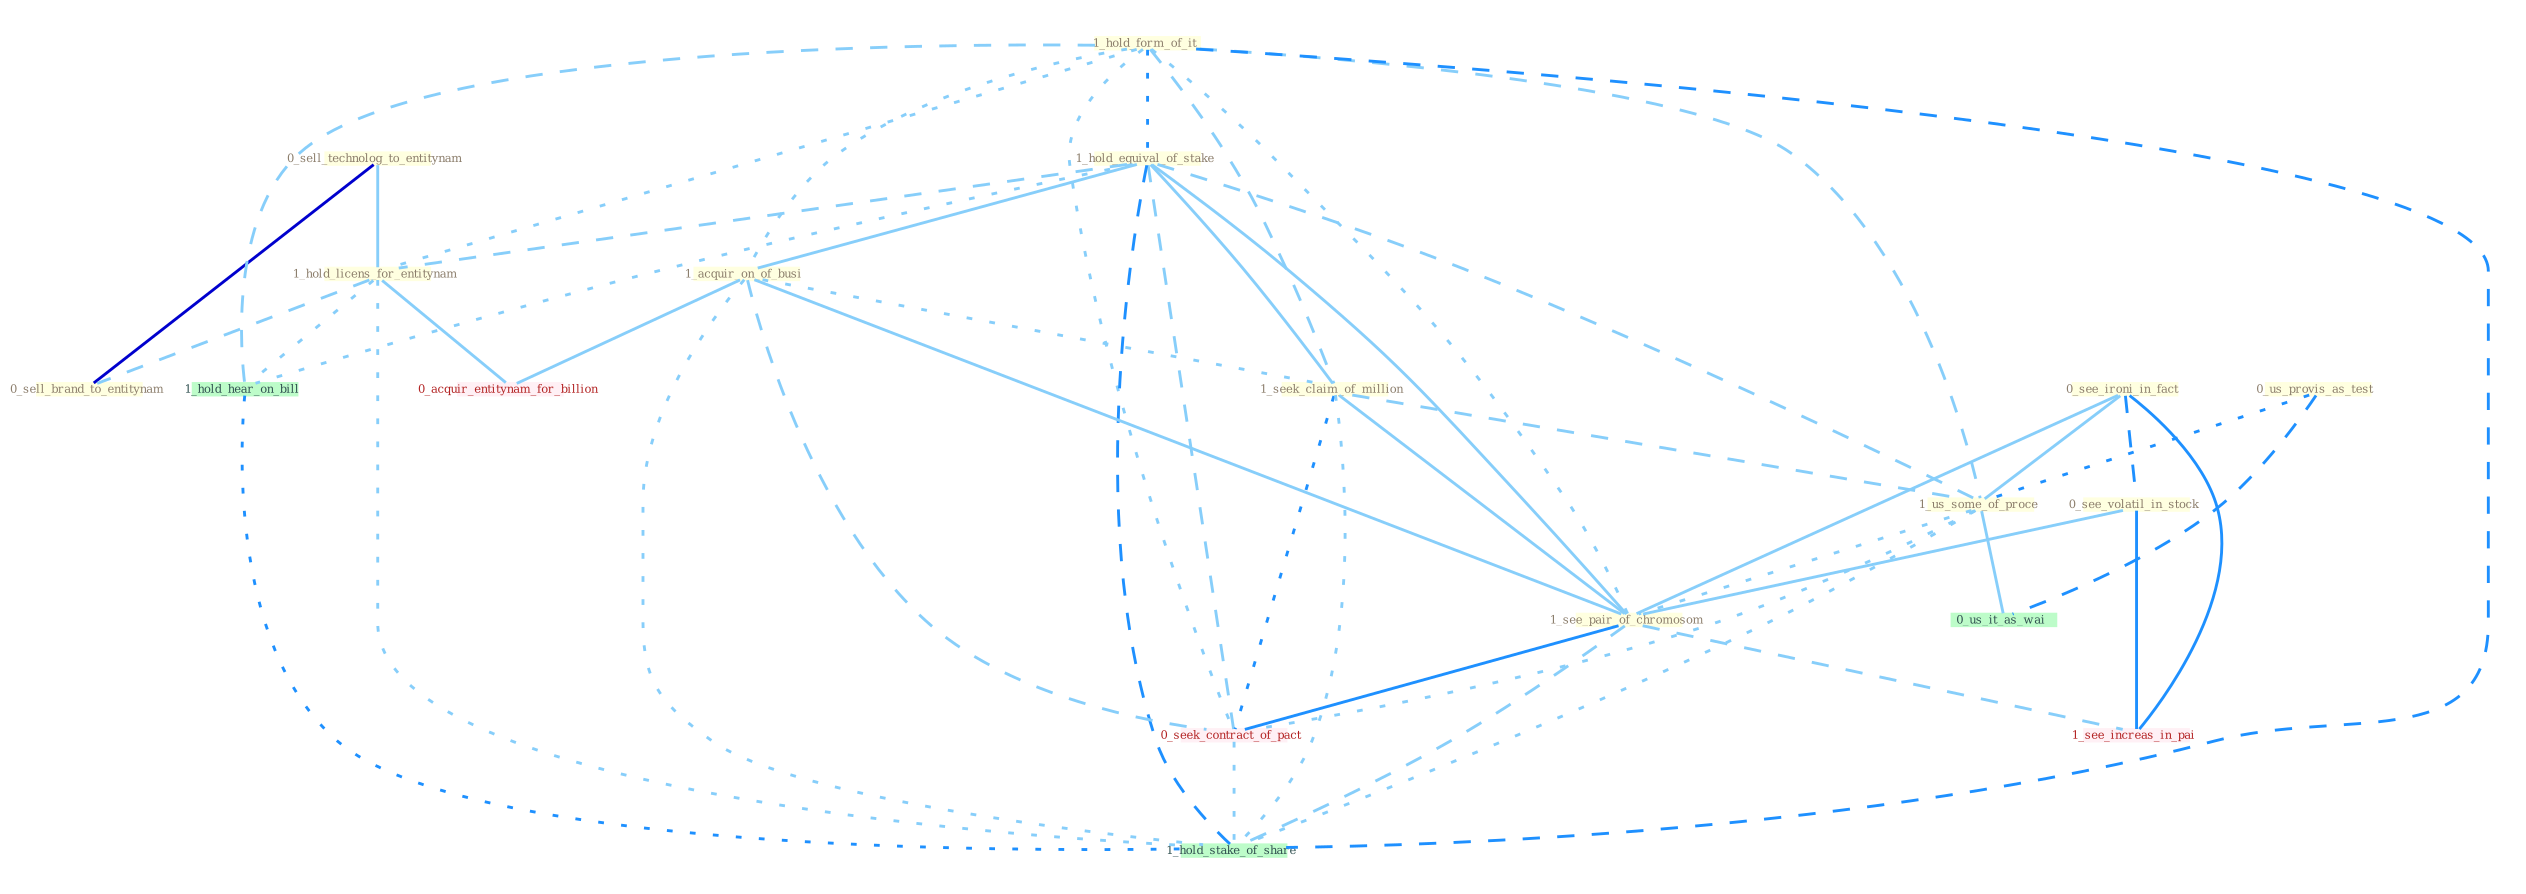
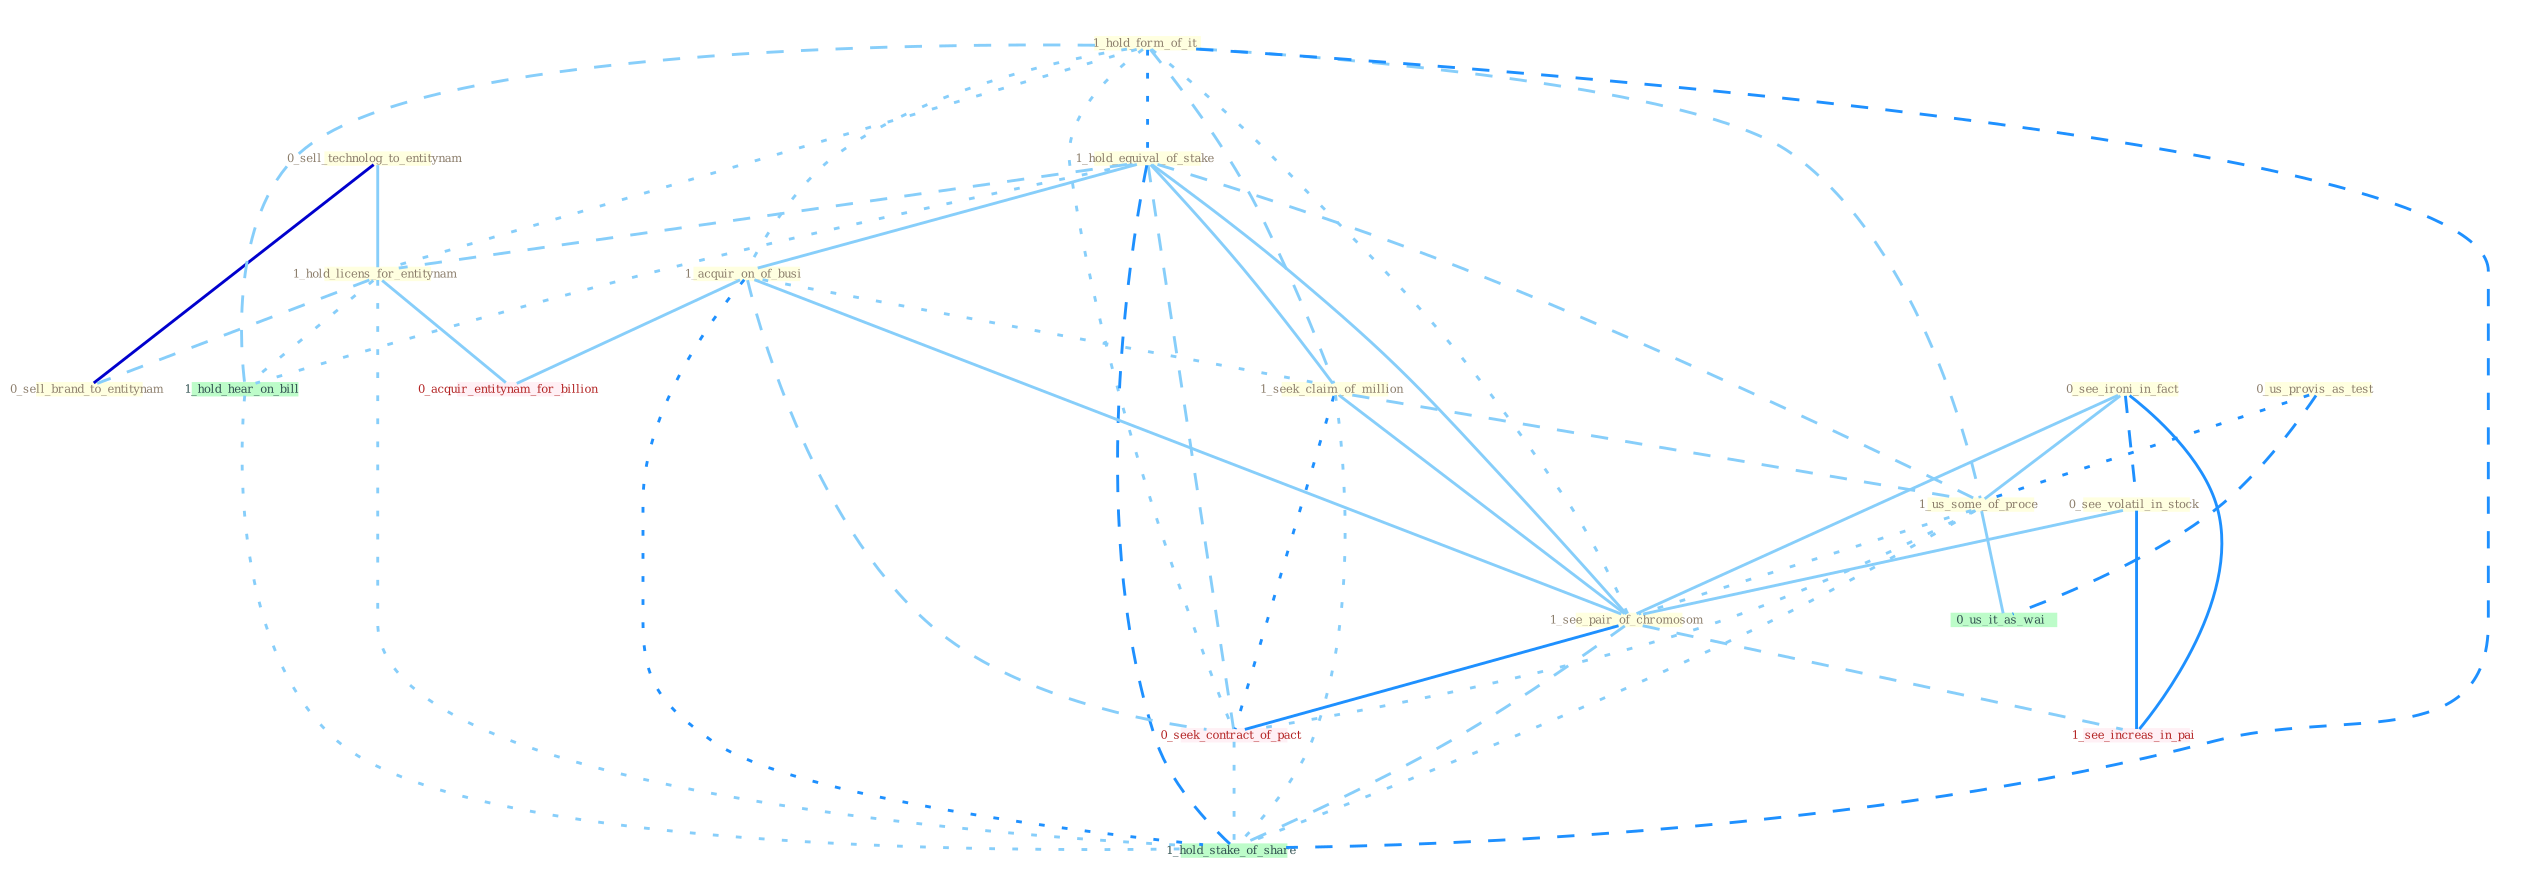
edge "1_acquir_on_of_busi" -- "1_hold_stake_of_share": color #87cefa -> #1e90ff
edge "1_hold_hear_on_bill" -- "1_hold_stake_of_share": color #1e90ff -> #87cefa
